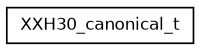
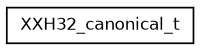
node "XXH30_canonical_t": label "XXH30_canonical_t" -> "XXH32_canonical_t"
